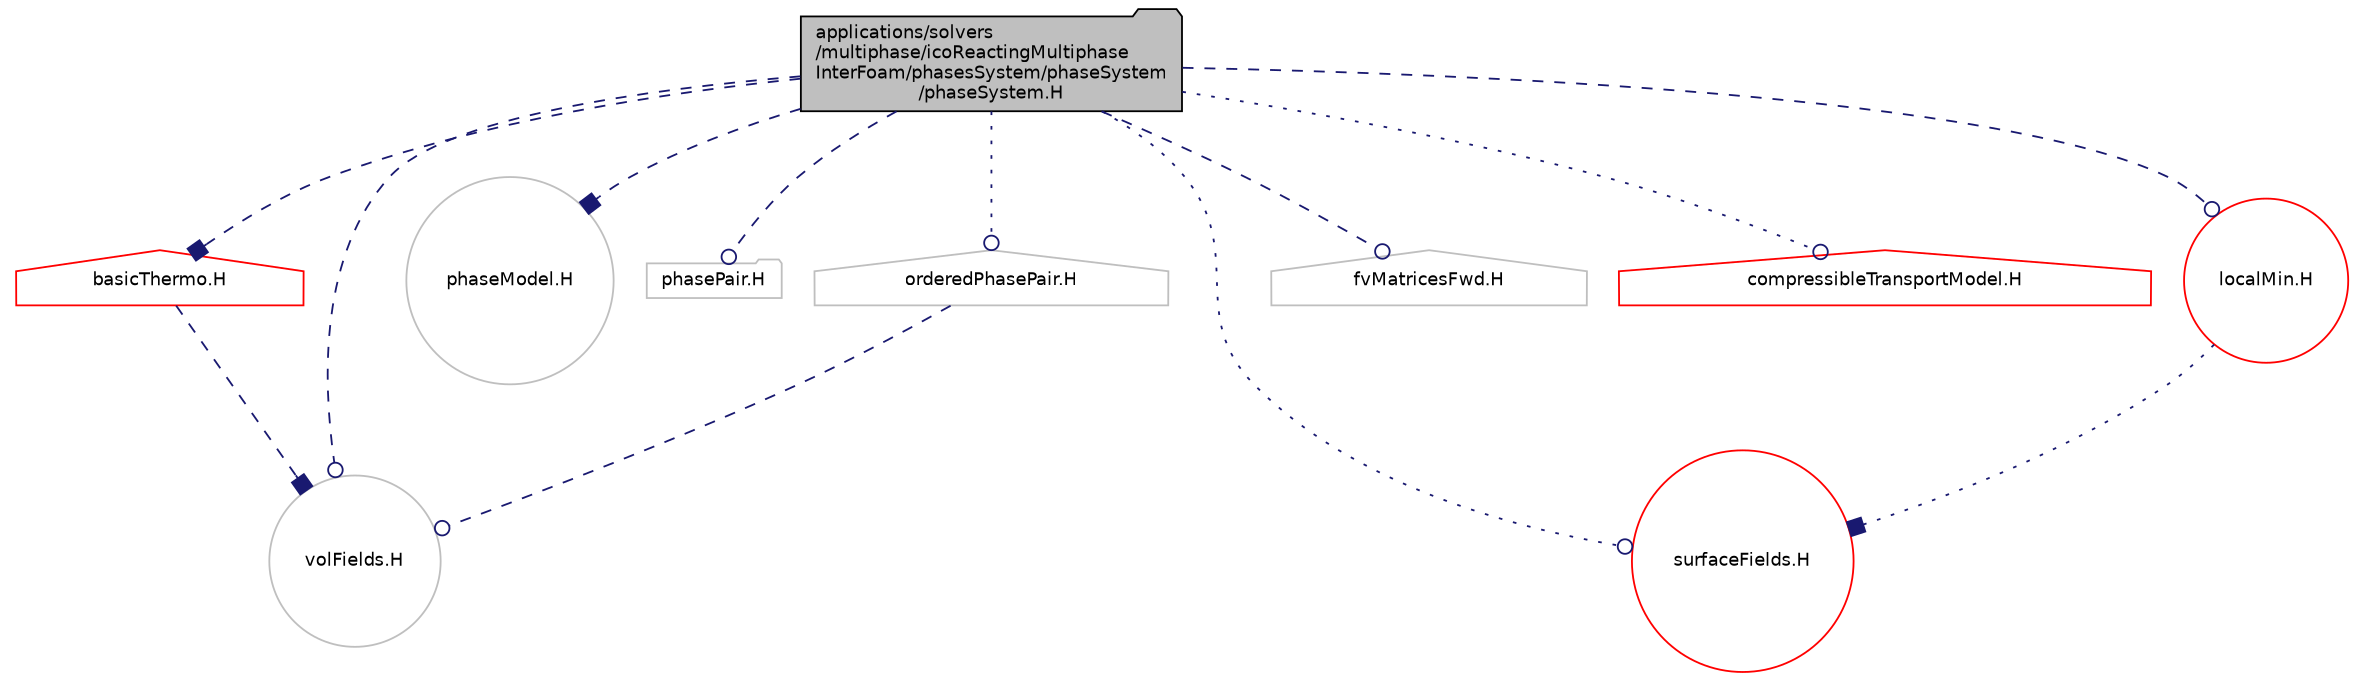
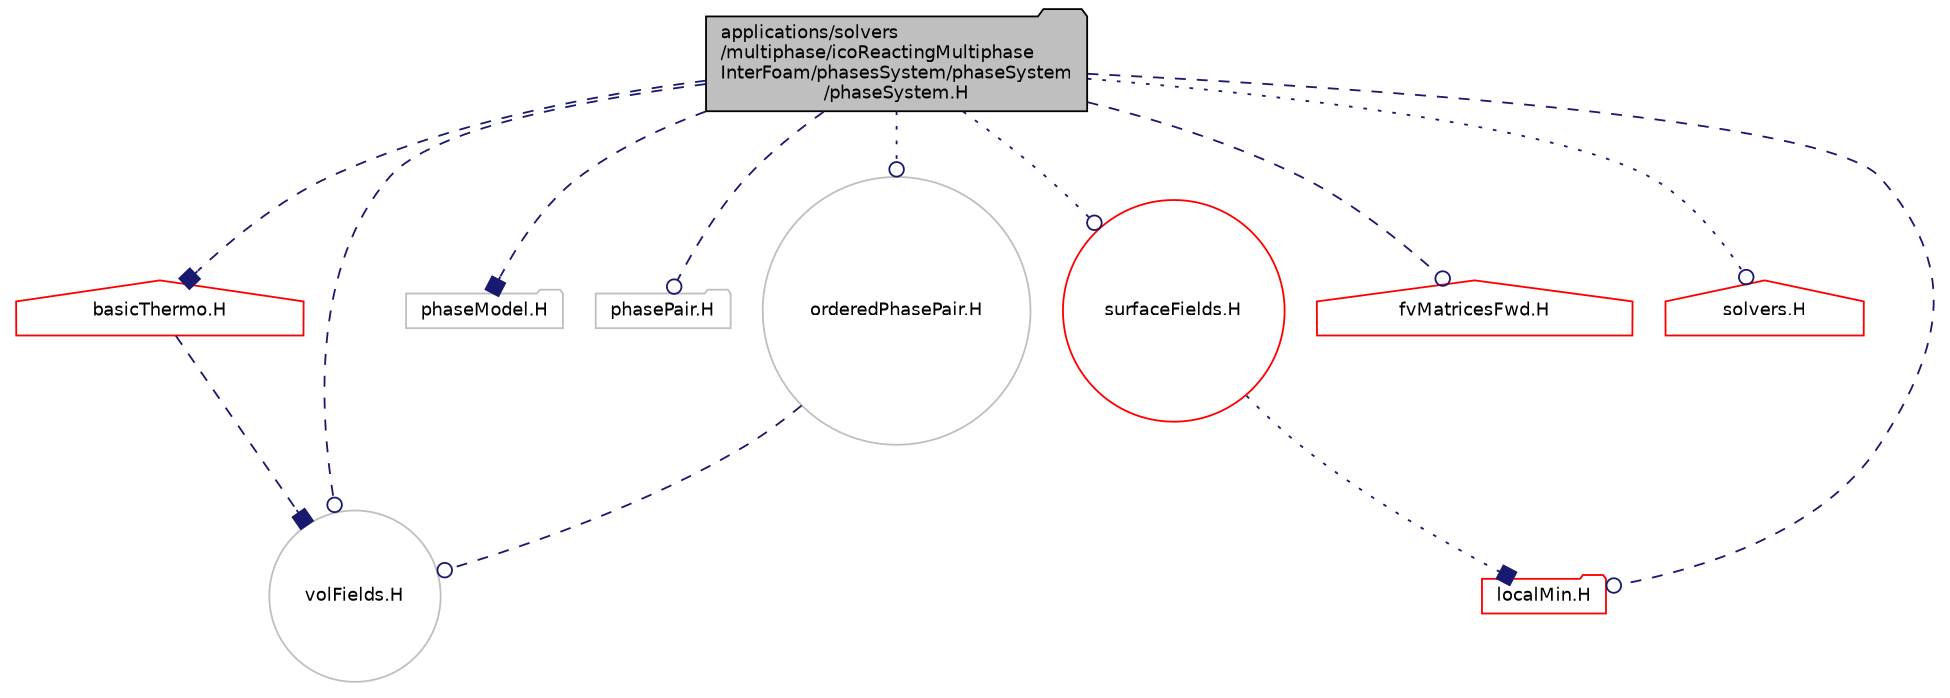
node "phaseModel.H": shape circle -> folder
node "orderedPhasePair.H": shape house -> circle
node "fvMatricesFwd.H": color grey75 -> red
node "compressibleTransportModel.H": label "compressibleTransportModel.H" -> "solvers.H"
node "localMin.H": shape circle -> folder
edge "localMin.H" -> "surfaceFields.H": reversed
